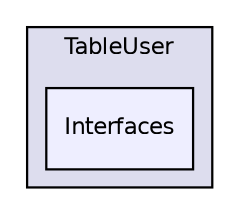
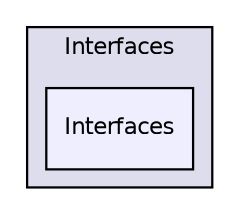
cluster "TableUser": label "TableUser" -> "Interfaces"
